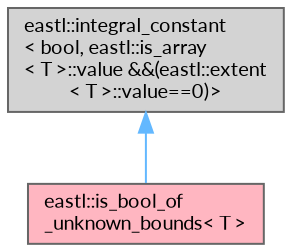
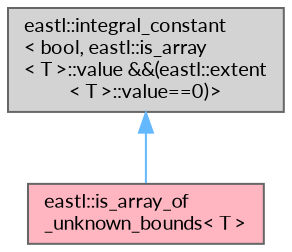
node "eastl::is_bool_of _unknown_bounds< T >": label "eastl::is_bool_of _unknown_bounds< T >" -> "eastl::is_array_of _unknown_bounds< T >"
